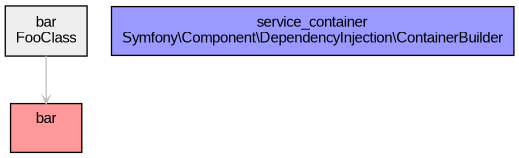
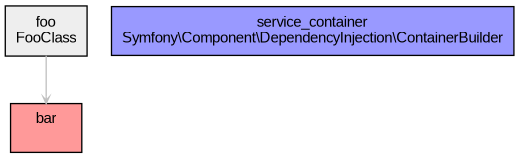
node "bar FooClass": label "bar FooClass" -> "foo FooClass"
